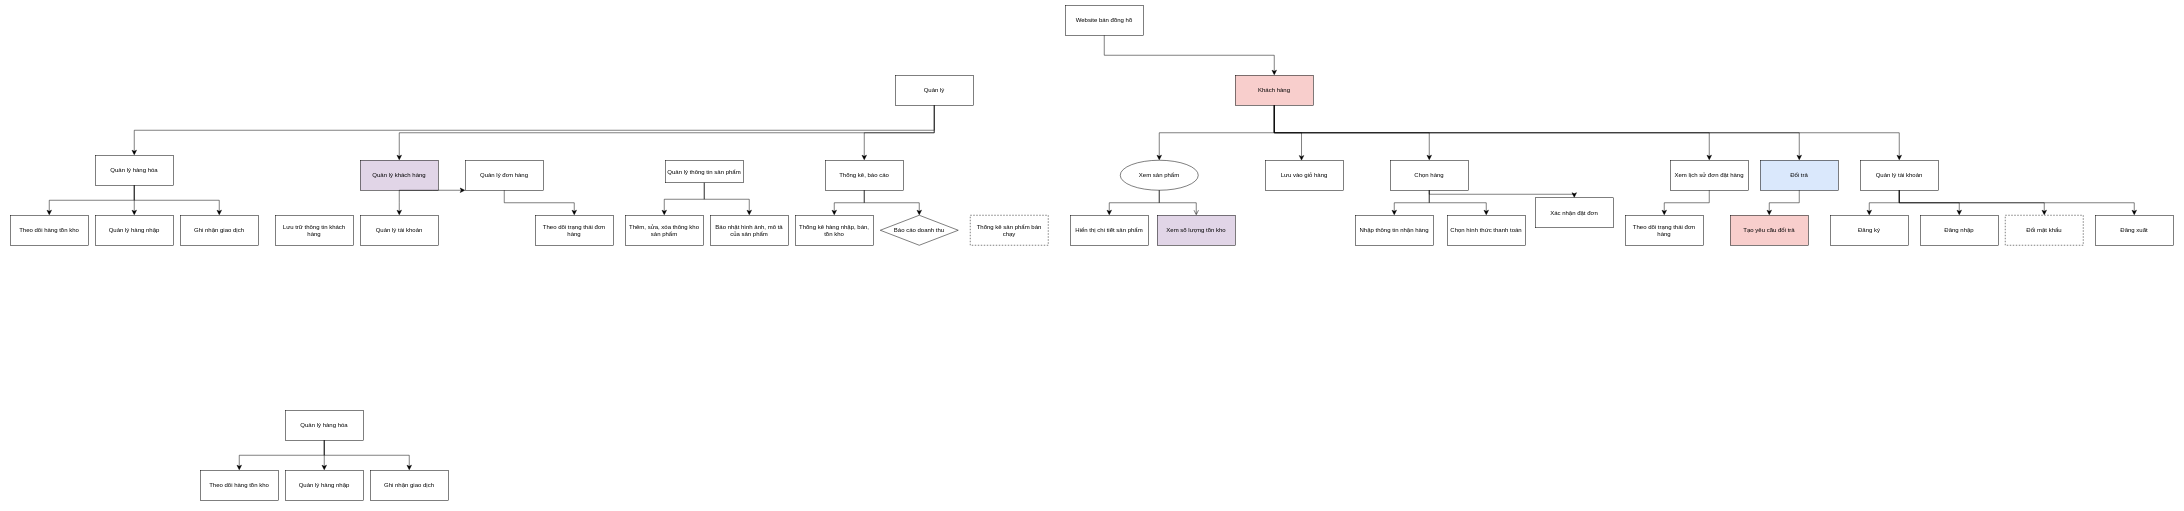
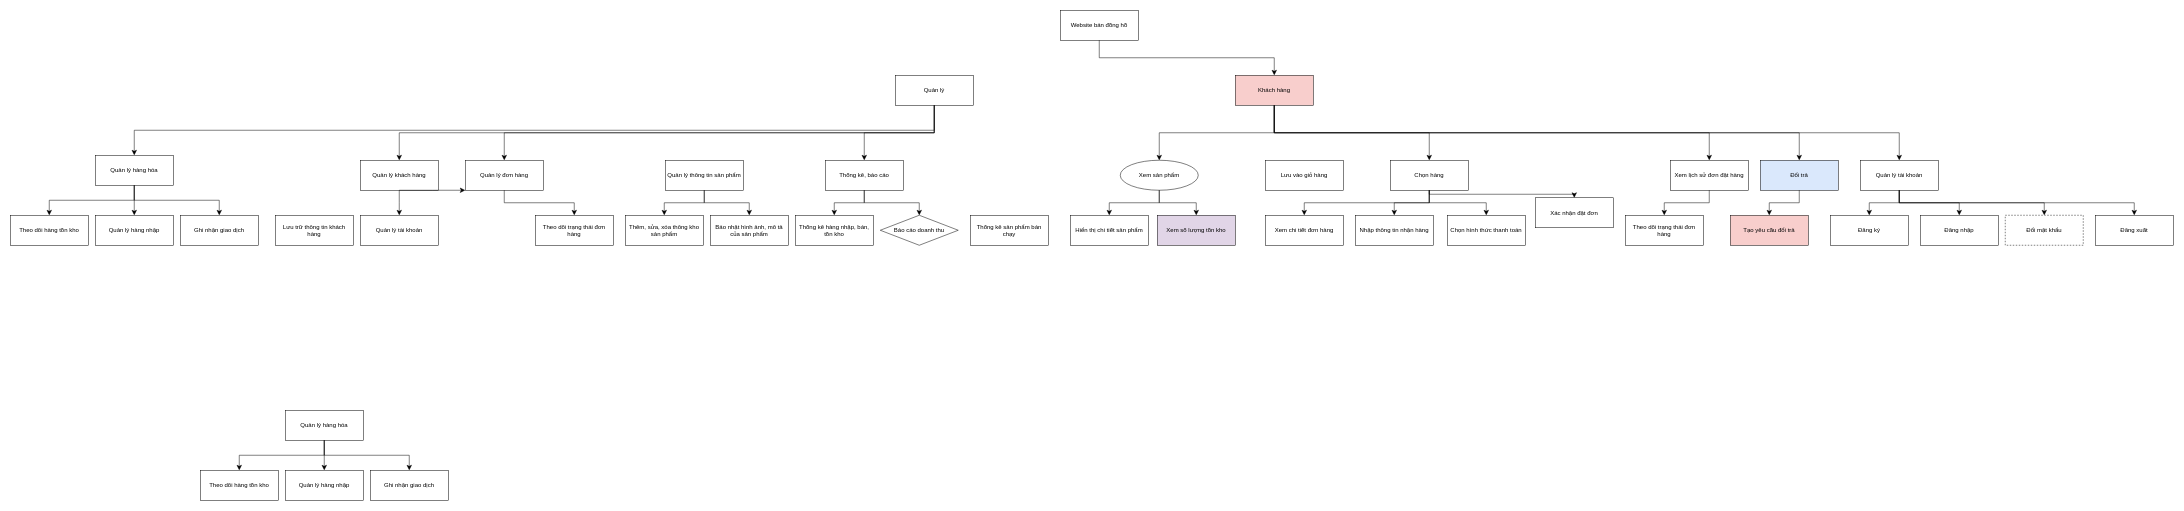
node "Website bán đồng hồ": moved (1104, 20) -> (1099, 25)
edge "Quản lý" -> "Quản lý đơn hàng": added
edge "Khách hàng" -> "Lưu vào giỏ hàng": removed
node "Quản lý thông tin sản phẩm": size 78x23 -> 78x30
node "Quản lý khách hàng": fillcolor #e1d5e7 -> #ffffff
edge "Chọn hàng" -> "Xem chi tiết đơn hàng": added
edge "Xem sản phẩm" -> "Xem số lượng tồn kho": arrowhead open -> classic
node "Thống kê sản phẩm bán chạy": style dashed -> solid
node "Xem chi tiết đơn hàng": added
